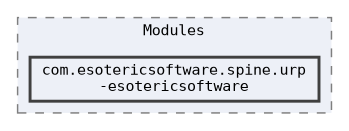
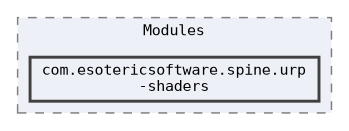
node "com.esotericsoftware.spine.urp -esotericsoftware": label "com.esotericsoftware.spine.urp -esotericsoftware" -> "com.esotericsoftware.spine.urp -shaders"
